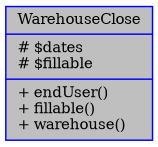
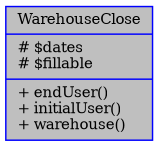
node "WarehouseClose": text "+ fillable()" -> "+ initialUser()"
